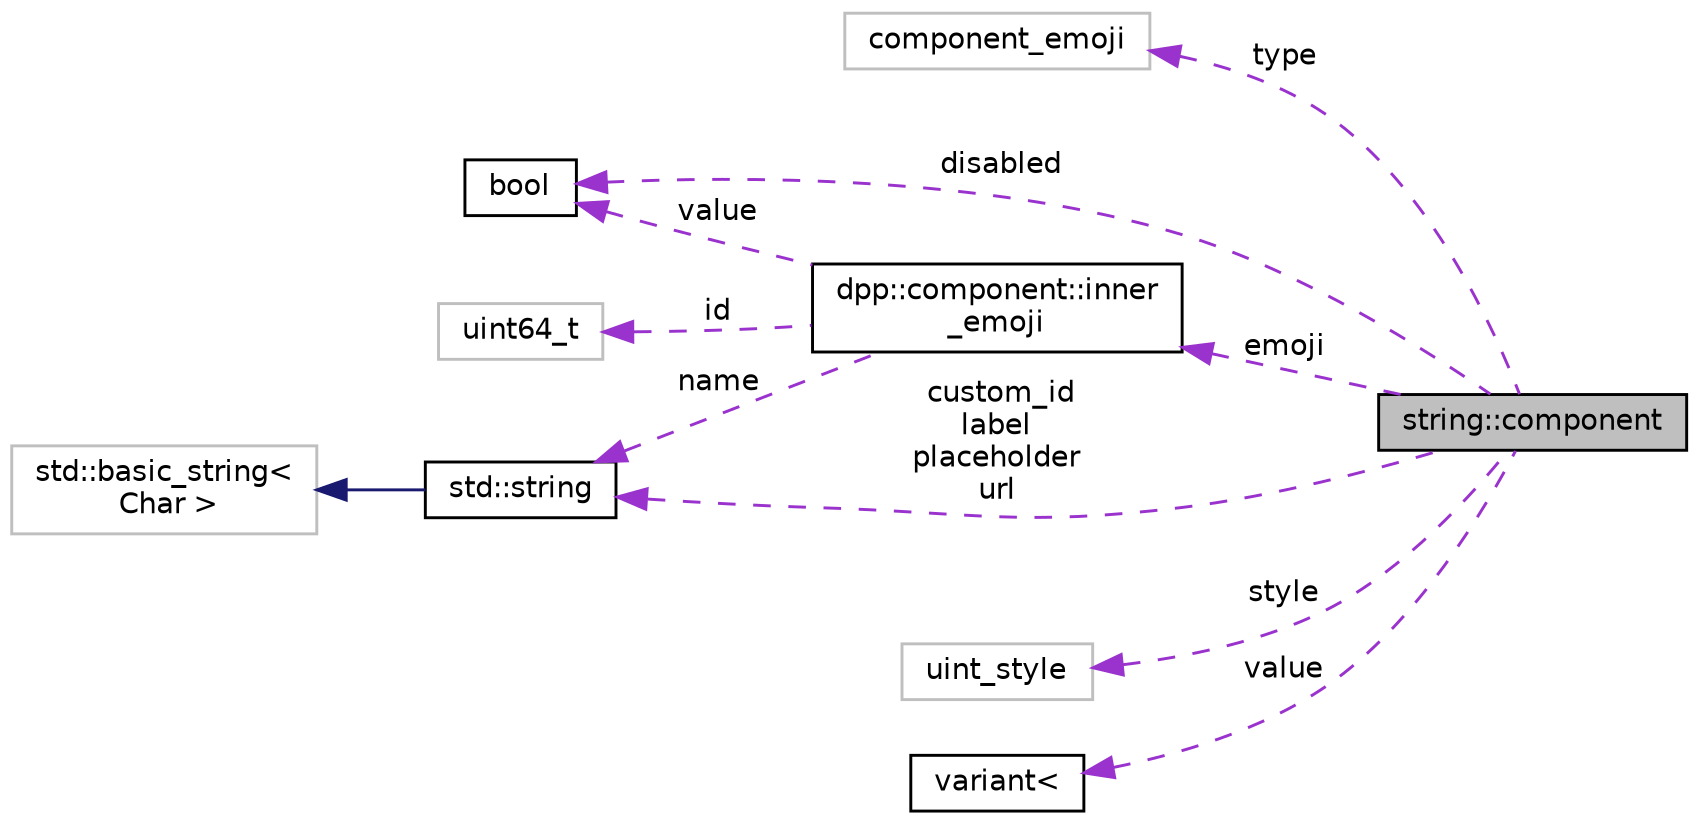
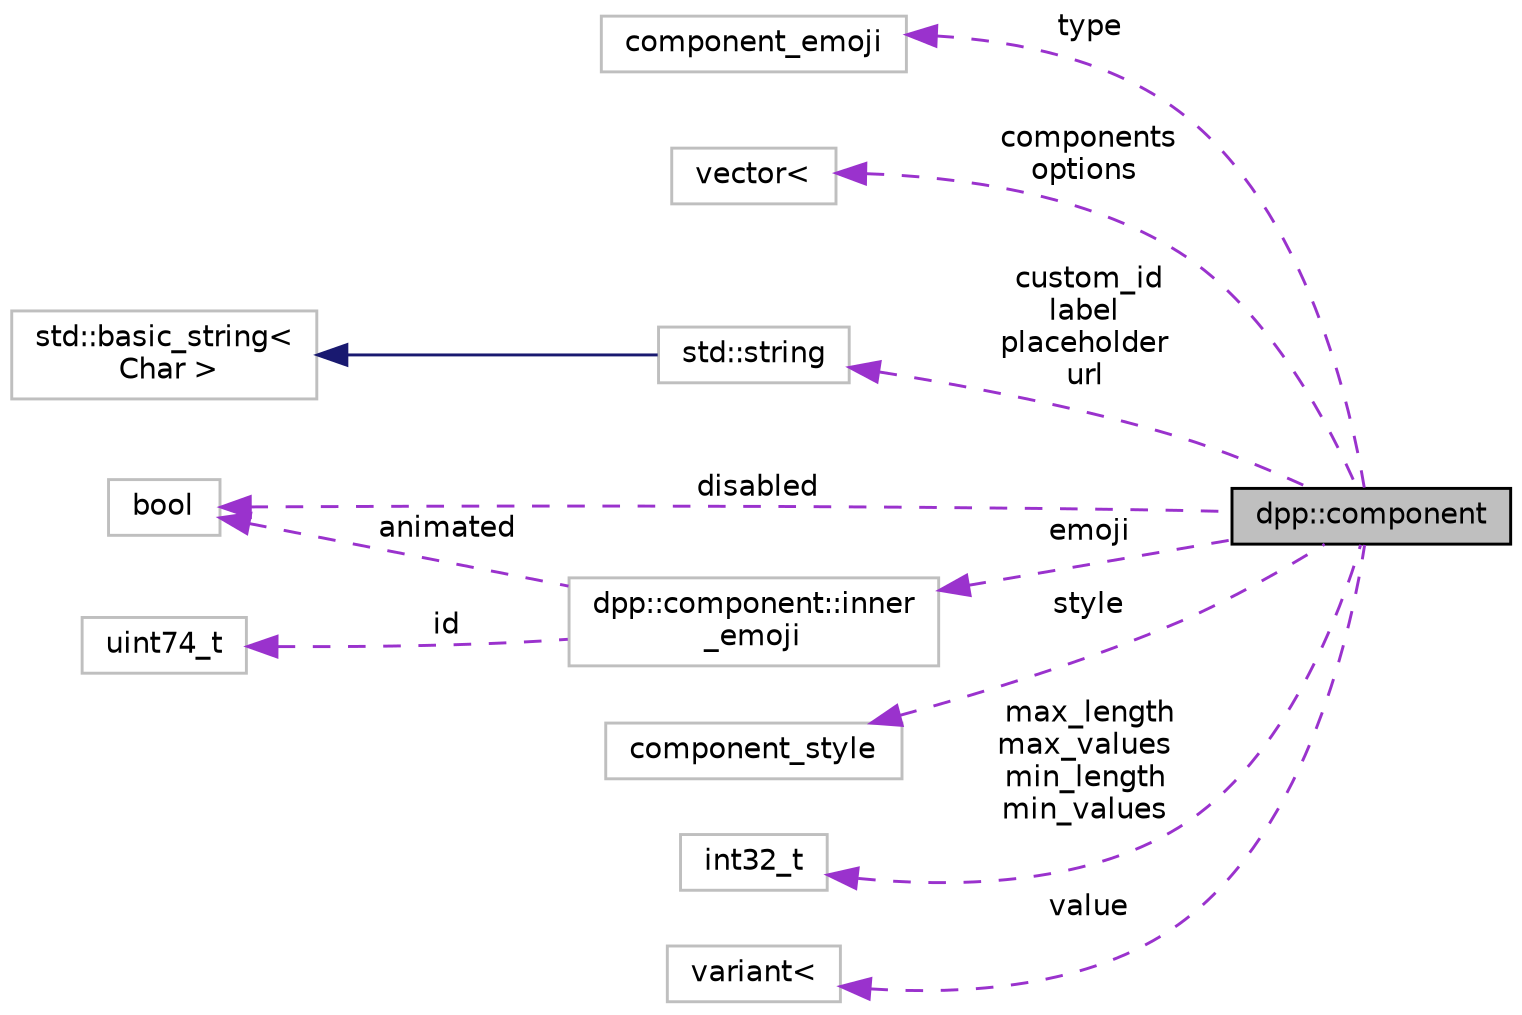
node "vector<": added
node "bool": color black -> grey75
edge "dpp::component::inner _emoji" -> "bool": label " value" -> " animated"
node "dpp::component::inner _emoji": color black -> grey75
node "uint64_t": label "uint64_t" -> "uint74_t"
edge "dpp::component::inner _emoji" -> "std::string": removed, label "name"
node "string::component": label "string::component" -> "dpp::component"
node "std::string": color black -> grey75
node "uint_style": label "uint_style" -> "component_style"
node "variant<": color black -> grey75
node "int32_t": added
